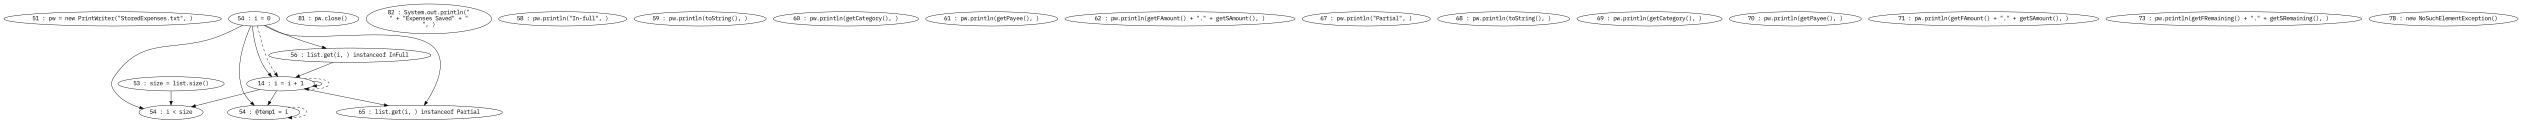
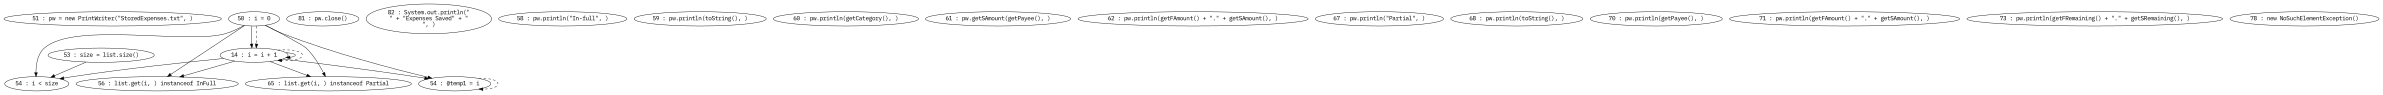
node "54 : i = 0": label "54 : i = 0" -> "50 : i = 0"
node "61 : pw.println(getPayee(), )": label "61 : pw.println(getPayee(), )" -> "61 : pw.getSAmount(getPayee(), )"
node "69 : pw.println(getCategory(), )": removed
edge "56 : list.get(i, ) instanceof InFull" -> "14 : i = i + 1": reversed
